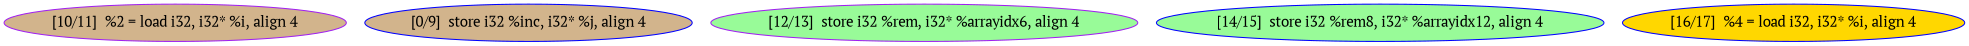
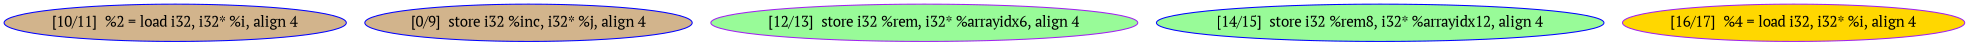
node "[10/11]  %2 = load i32, i32* %i, align 4": color purple -> blue
node "[16/17]  %4 = load i32, i32* %i, align 4": color blue -> purple
